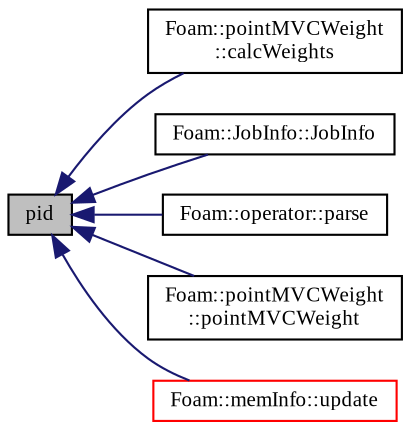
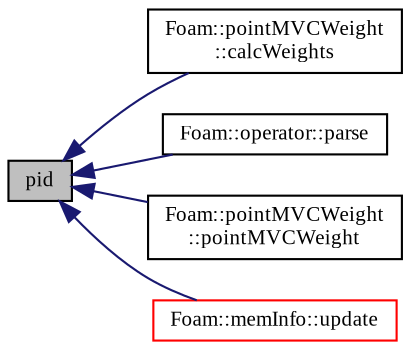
node "Foam::JobInfo::JobInfo": removed
